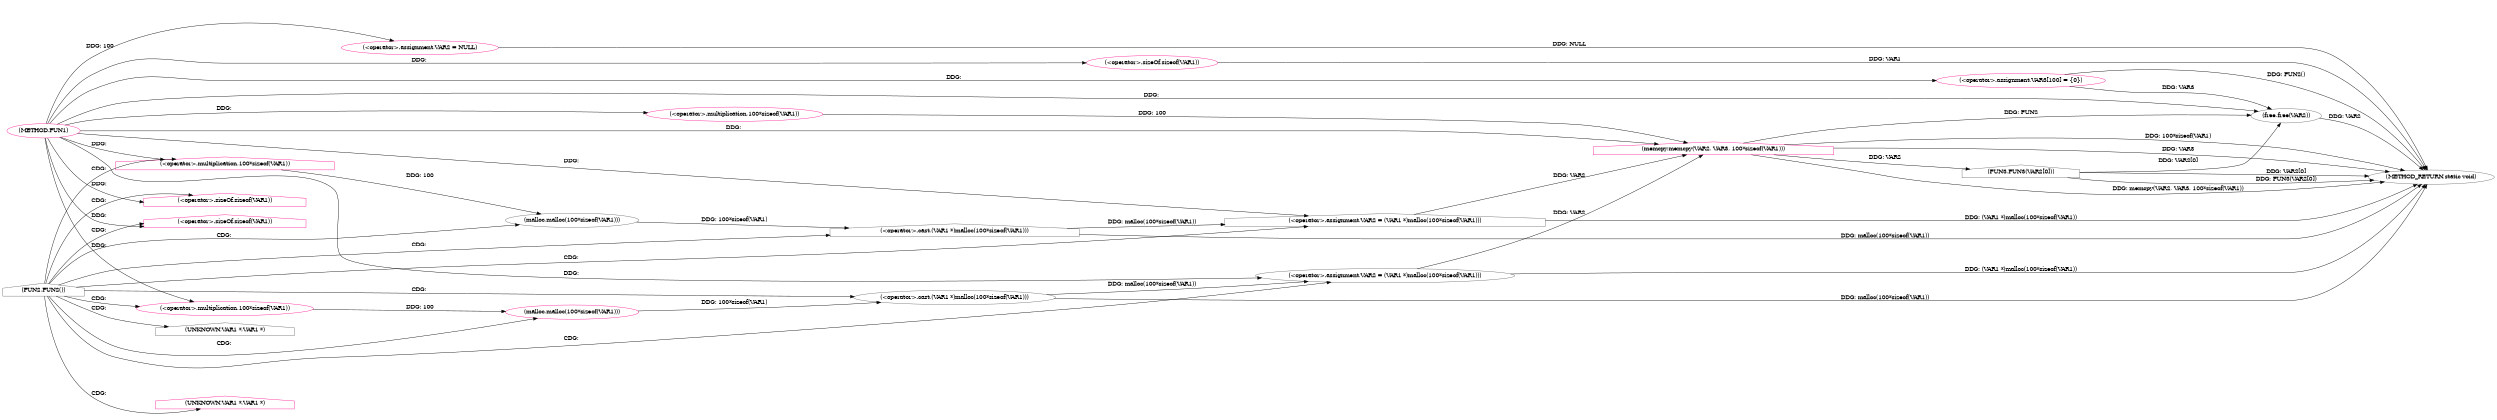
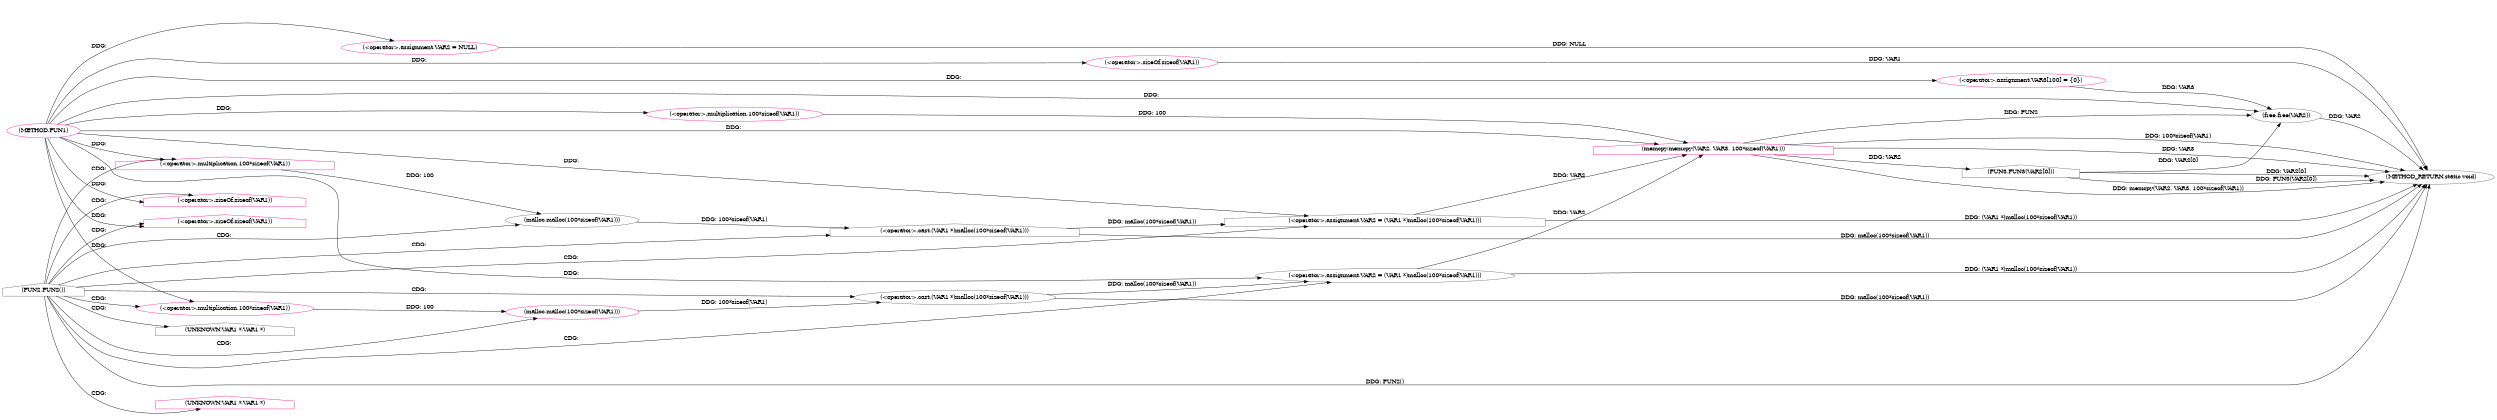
edge "(METHOD,FUN1)" -> "(<operator>.assignment,VAR2 = NULL)": label "DDG: 100" -> "DDG: "
edge "(<operator>.assignment,VAR3[100] = {0})" -> "(METHOD_RETURN,static void)": now "(FUN2,FUN2())" -> "(METHOD_RETURN,static void)"
